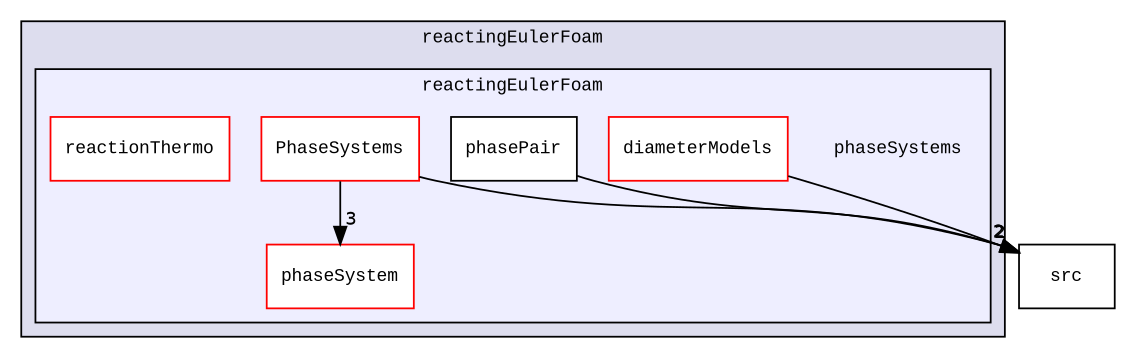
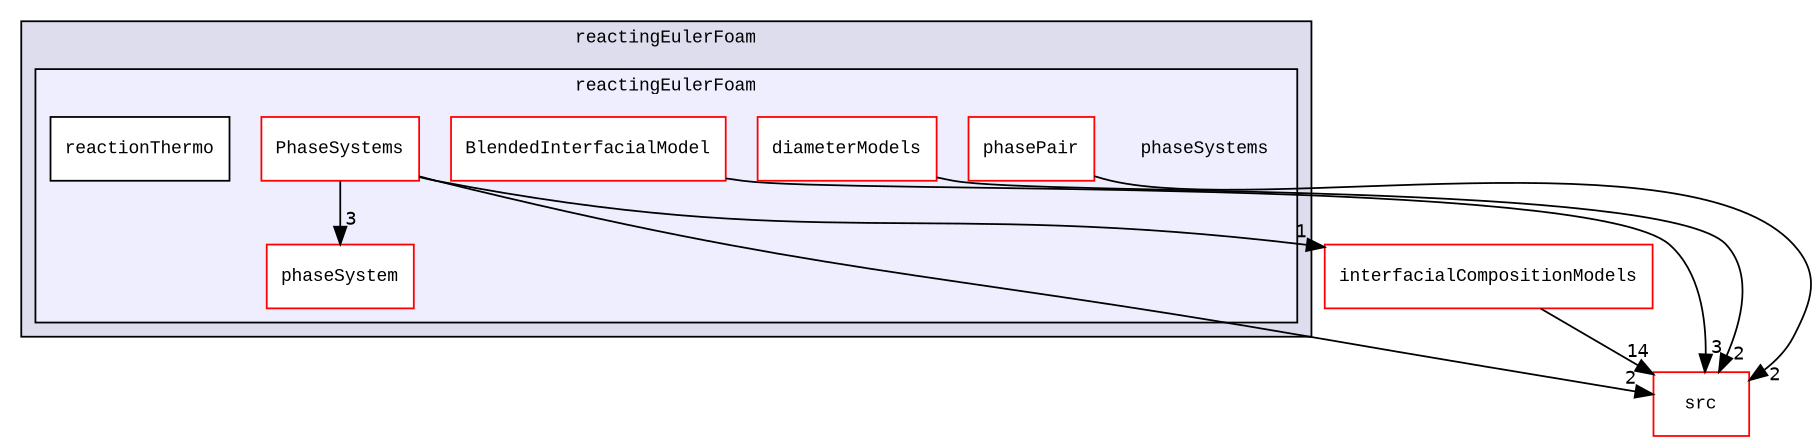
node "reactionThermo": color red -> black
node "phasePair": color black -> red
node "BlendedInterfacialModel": added
node "src": color black -> red
node "interfacialCompositionModels": added
